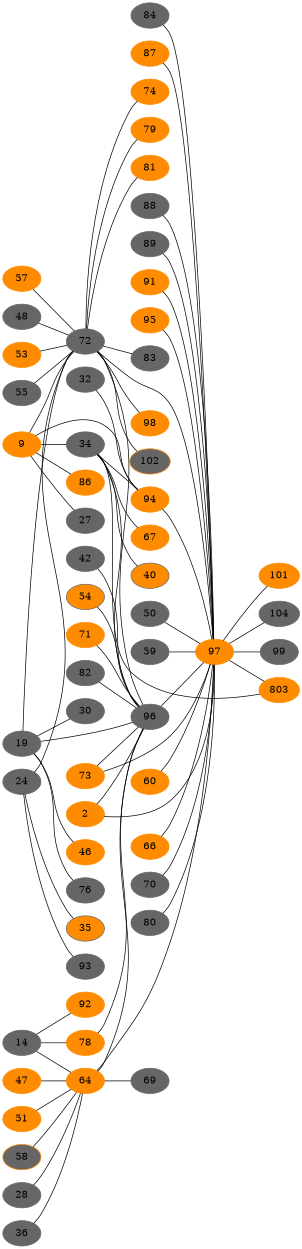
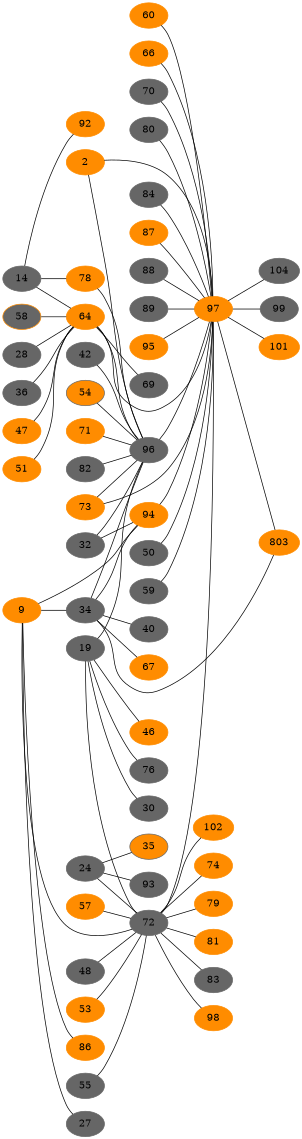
node "91": removed
node "102": fillcolor gray40 -> darkorange
edge "72" -- "96": now "32" -- "96"
node "40": fillcolor darkorange -> gray40
